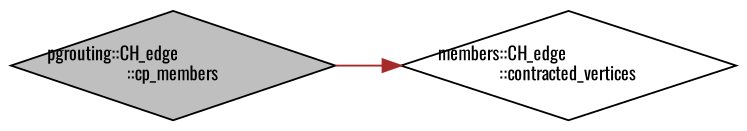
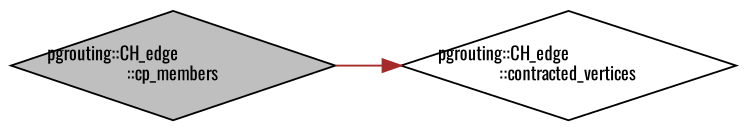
node "members::CH_edge ::contracted_vertices": label "members::CH_edge ::contracted_vertices" -> "pgrouting::CH_edge ::contracted_vertices"
